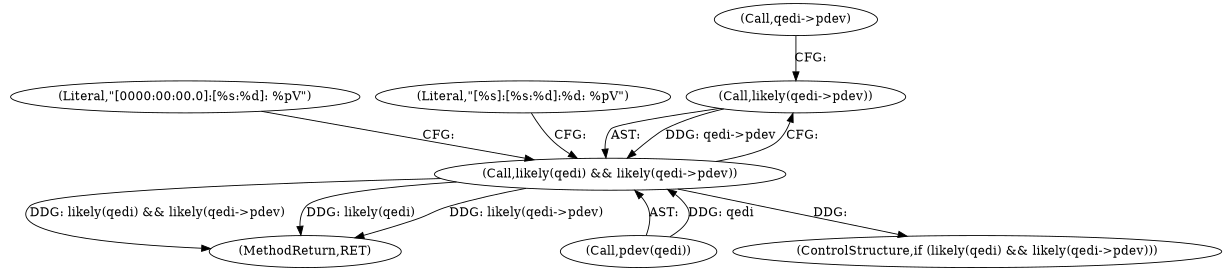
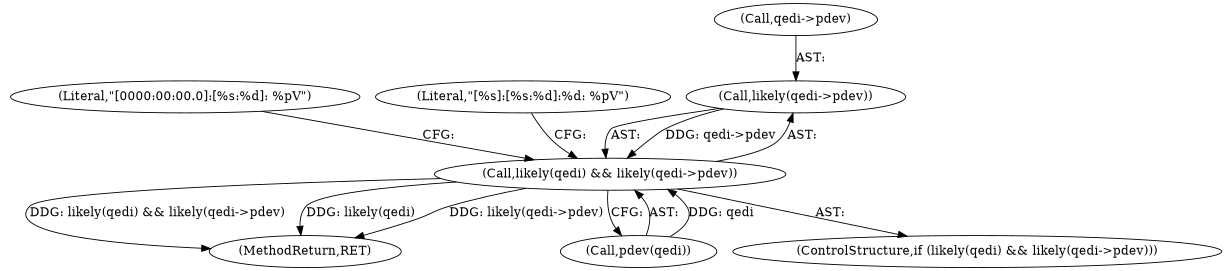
edge "(Call,qedi->pdev)" -> "(Call,likely(qedi->pdev))": label "CFG: " -> "AST: "
edge "(Call,likely(qedi) && likely(qedi->pdev))" -> "(Call,likely(qedi->pdev))": label "CFG: " -> "AST: "
edge "(Call,likely(qedi) && likely(qedi->pdev))" -> "(Call,pdev(qedi))": added, label "CFG:"
edge "(Call,likely(qedi) && likely(qedi->pdev))" -> "(ControlStructure,if (likely(qedi) && likely(qedi->pdev)))": label "DDG: " -> "AST: "
